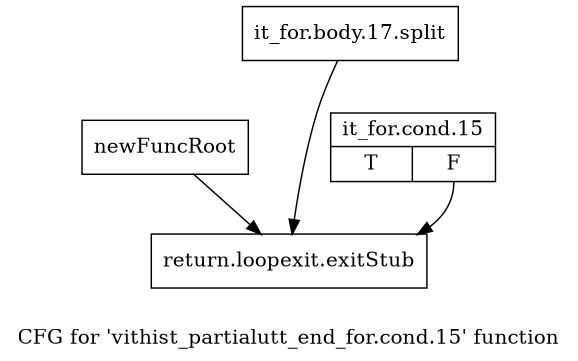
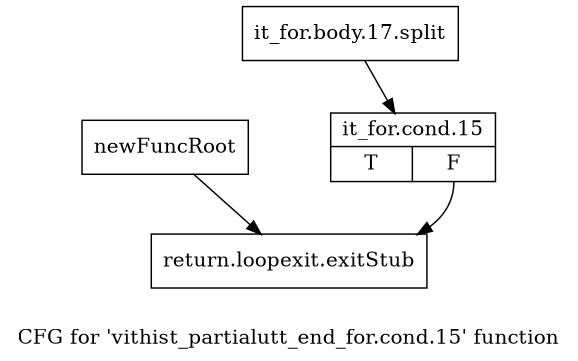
edge "it_for.body.17.split" -> "return.loopexit.exitStub": now "it_for.body.17.split" -> "it_for.cond.15"
